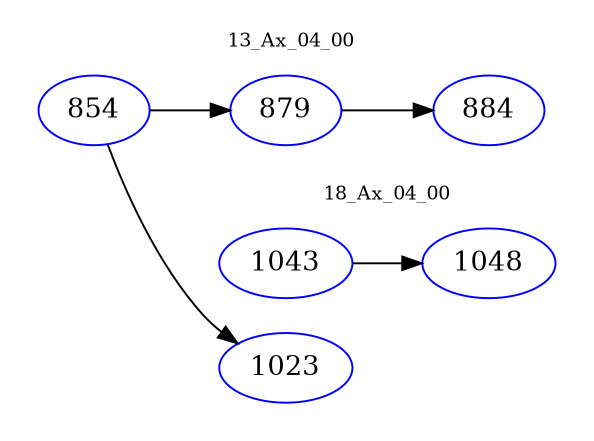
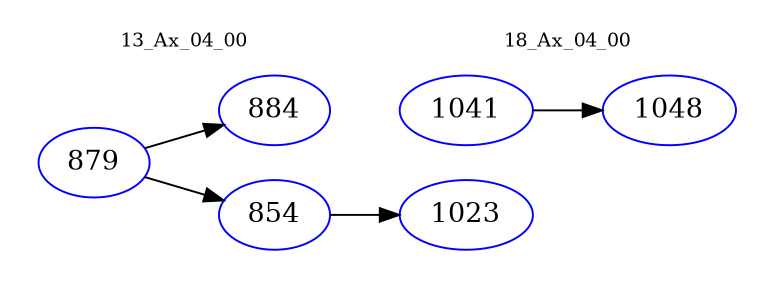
edge "854" -> "879": reversed
node "1043": label "1043" -> "1041"
